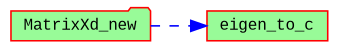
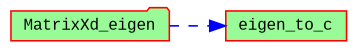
node "MatrixXd_new": label "MatrixXd_new" -> "MatrixXd_eigen"
